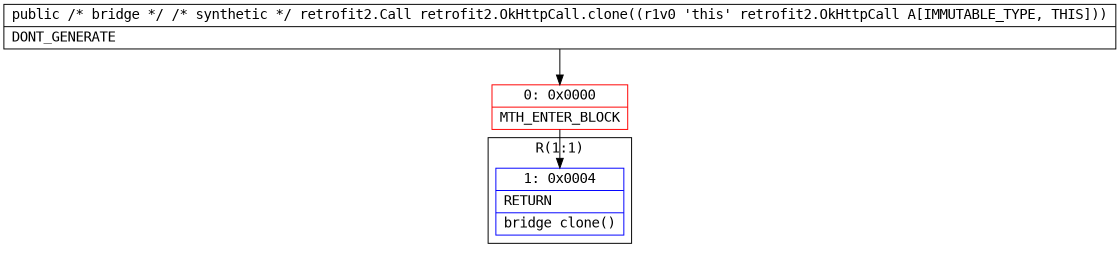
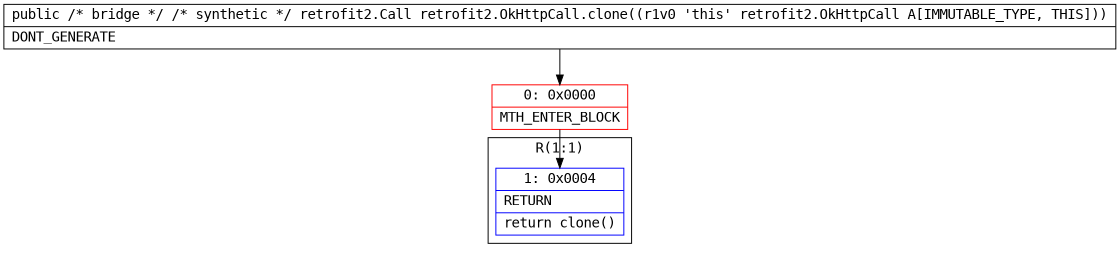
node "1: 0x0004": text "bridge clone()" -> "return clone()"
